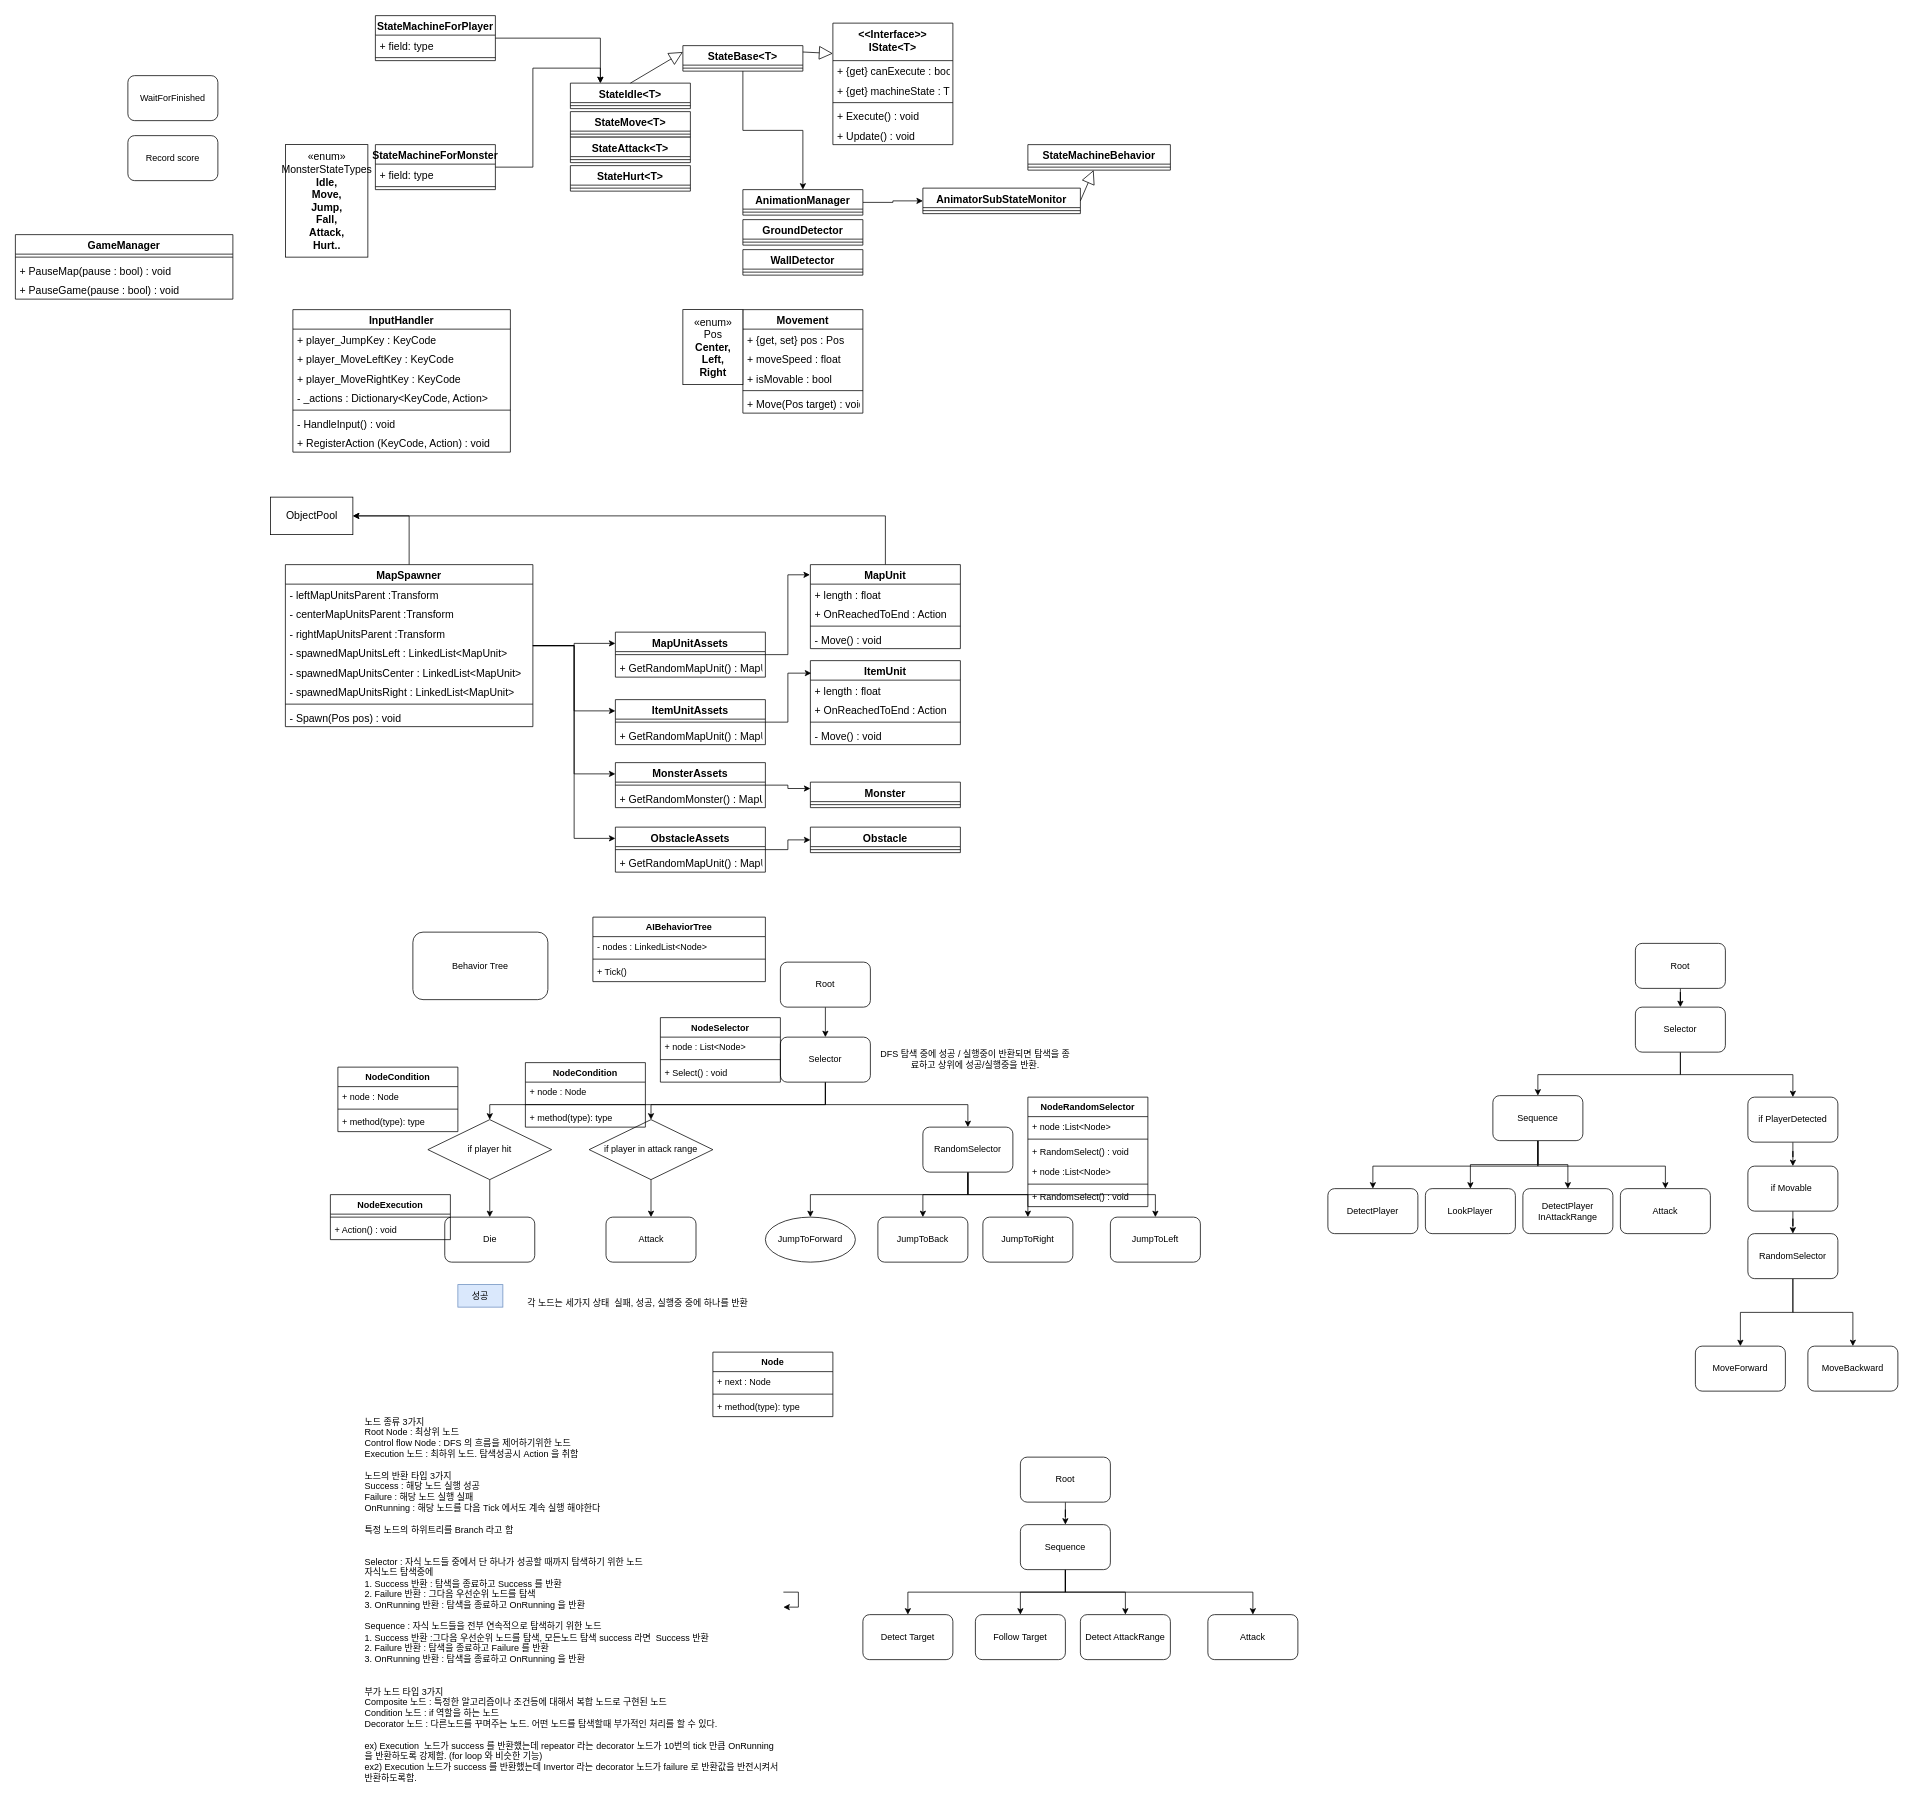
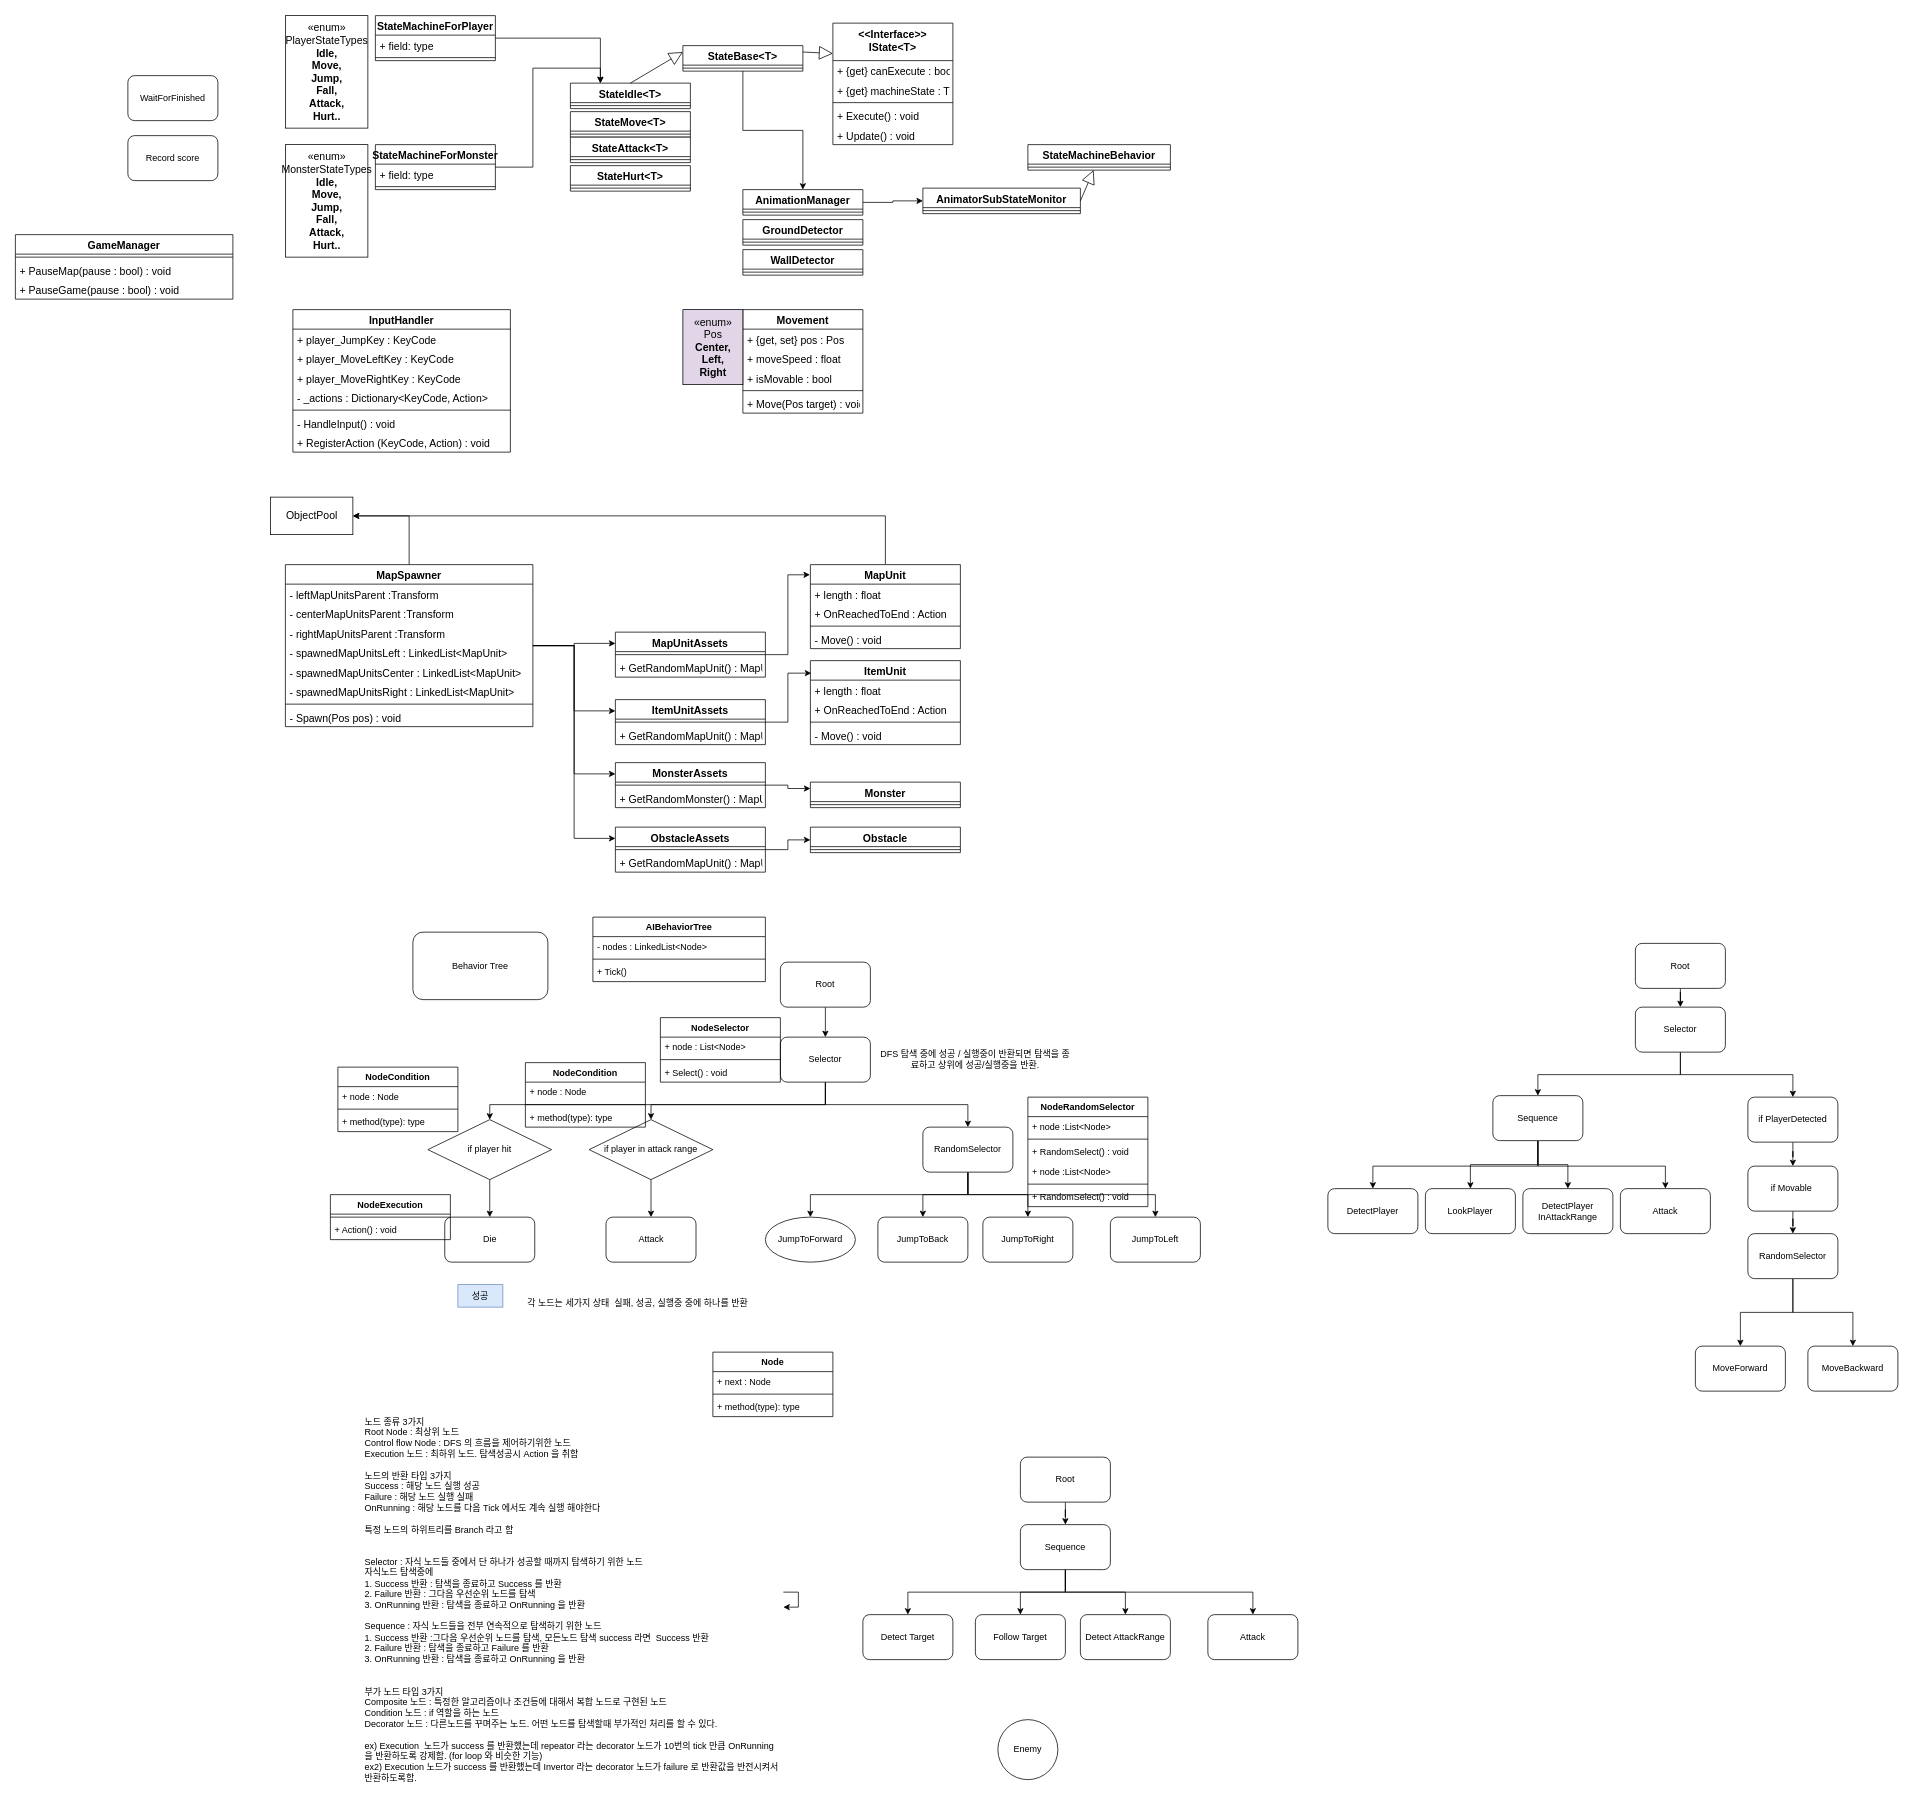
node "«enum» PlayerStateTypes Idle, Move, Jump, Fall, Attack, Hurt..": added
node "«enum» Pos Center, Left, Right": fillcolor #ffffff -> #e1d5e7
node "Enemy": added
